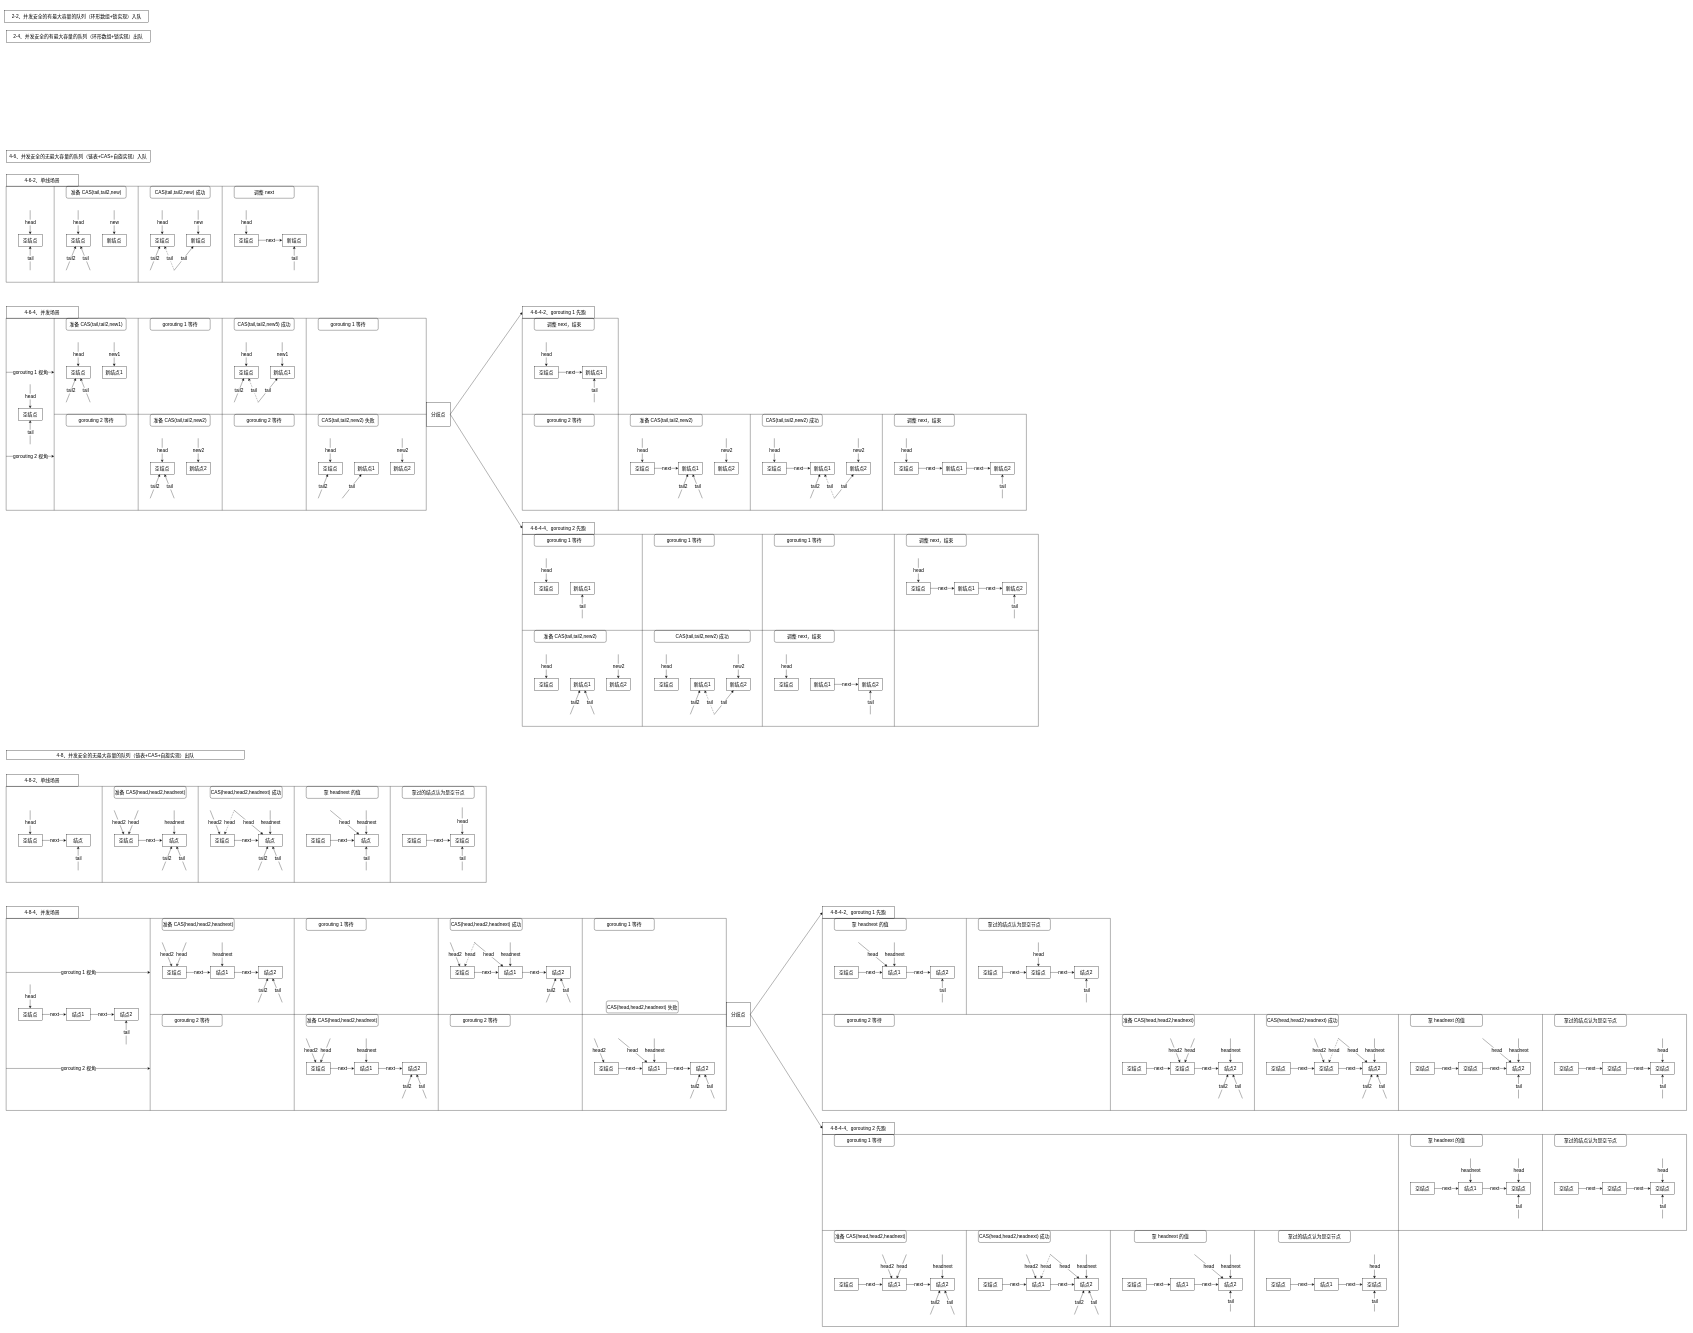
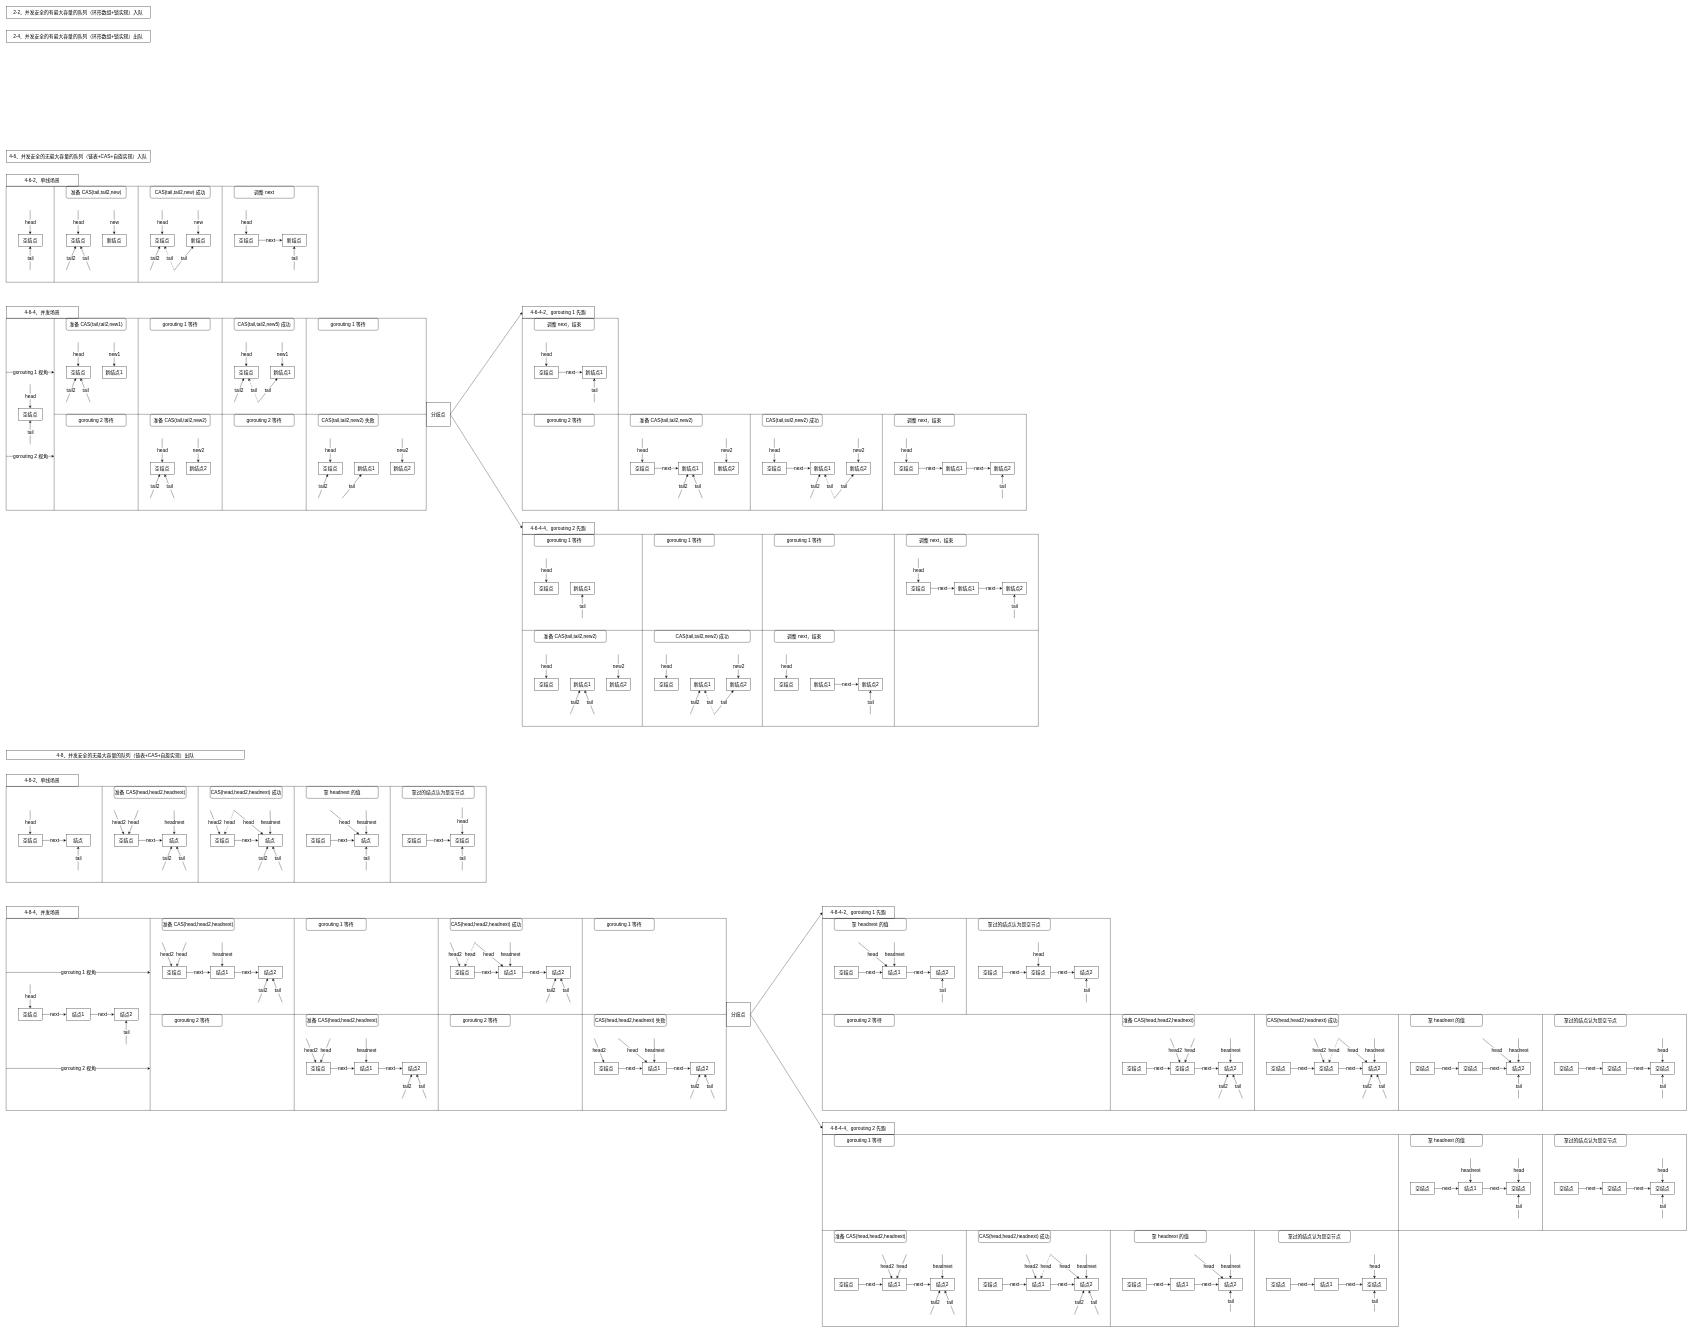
node "2-2、并发安全的有最大容量的队列（环形数组+锁实现）入队": moved (77, 17) -> (78, 12)
node "CAS(head,head2,headnext) 失败": moved (642, 1007) -> (630, 1020)
